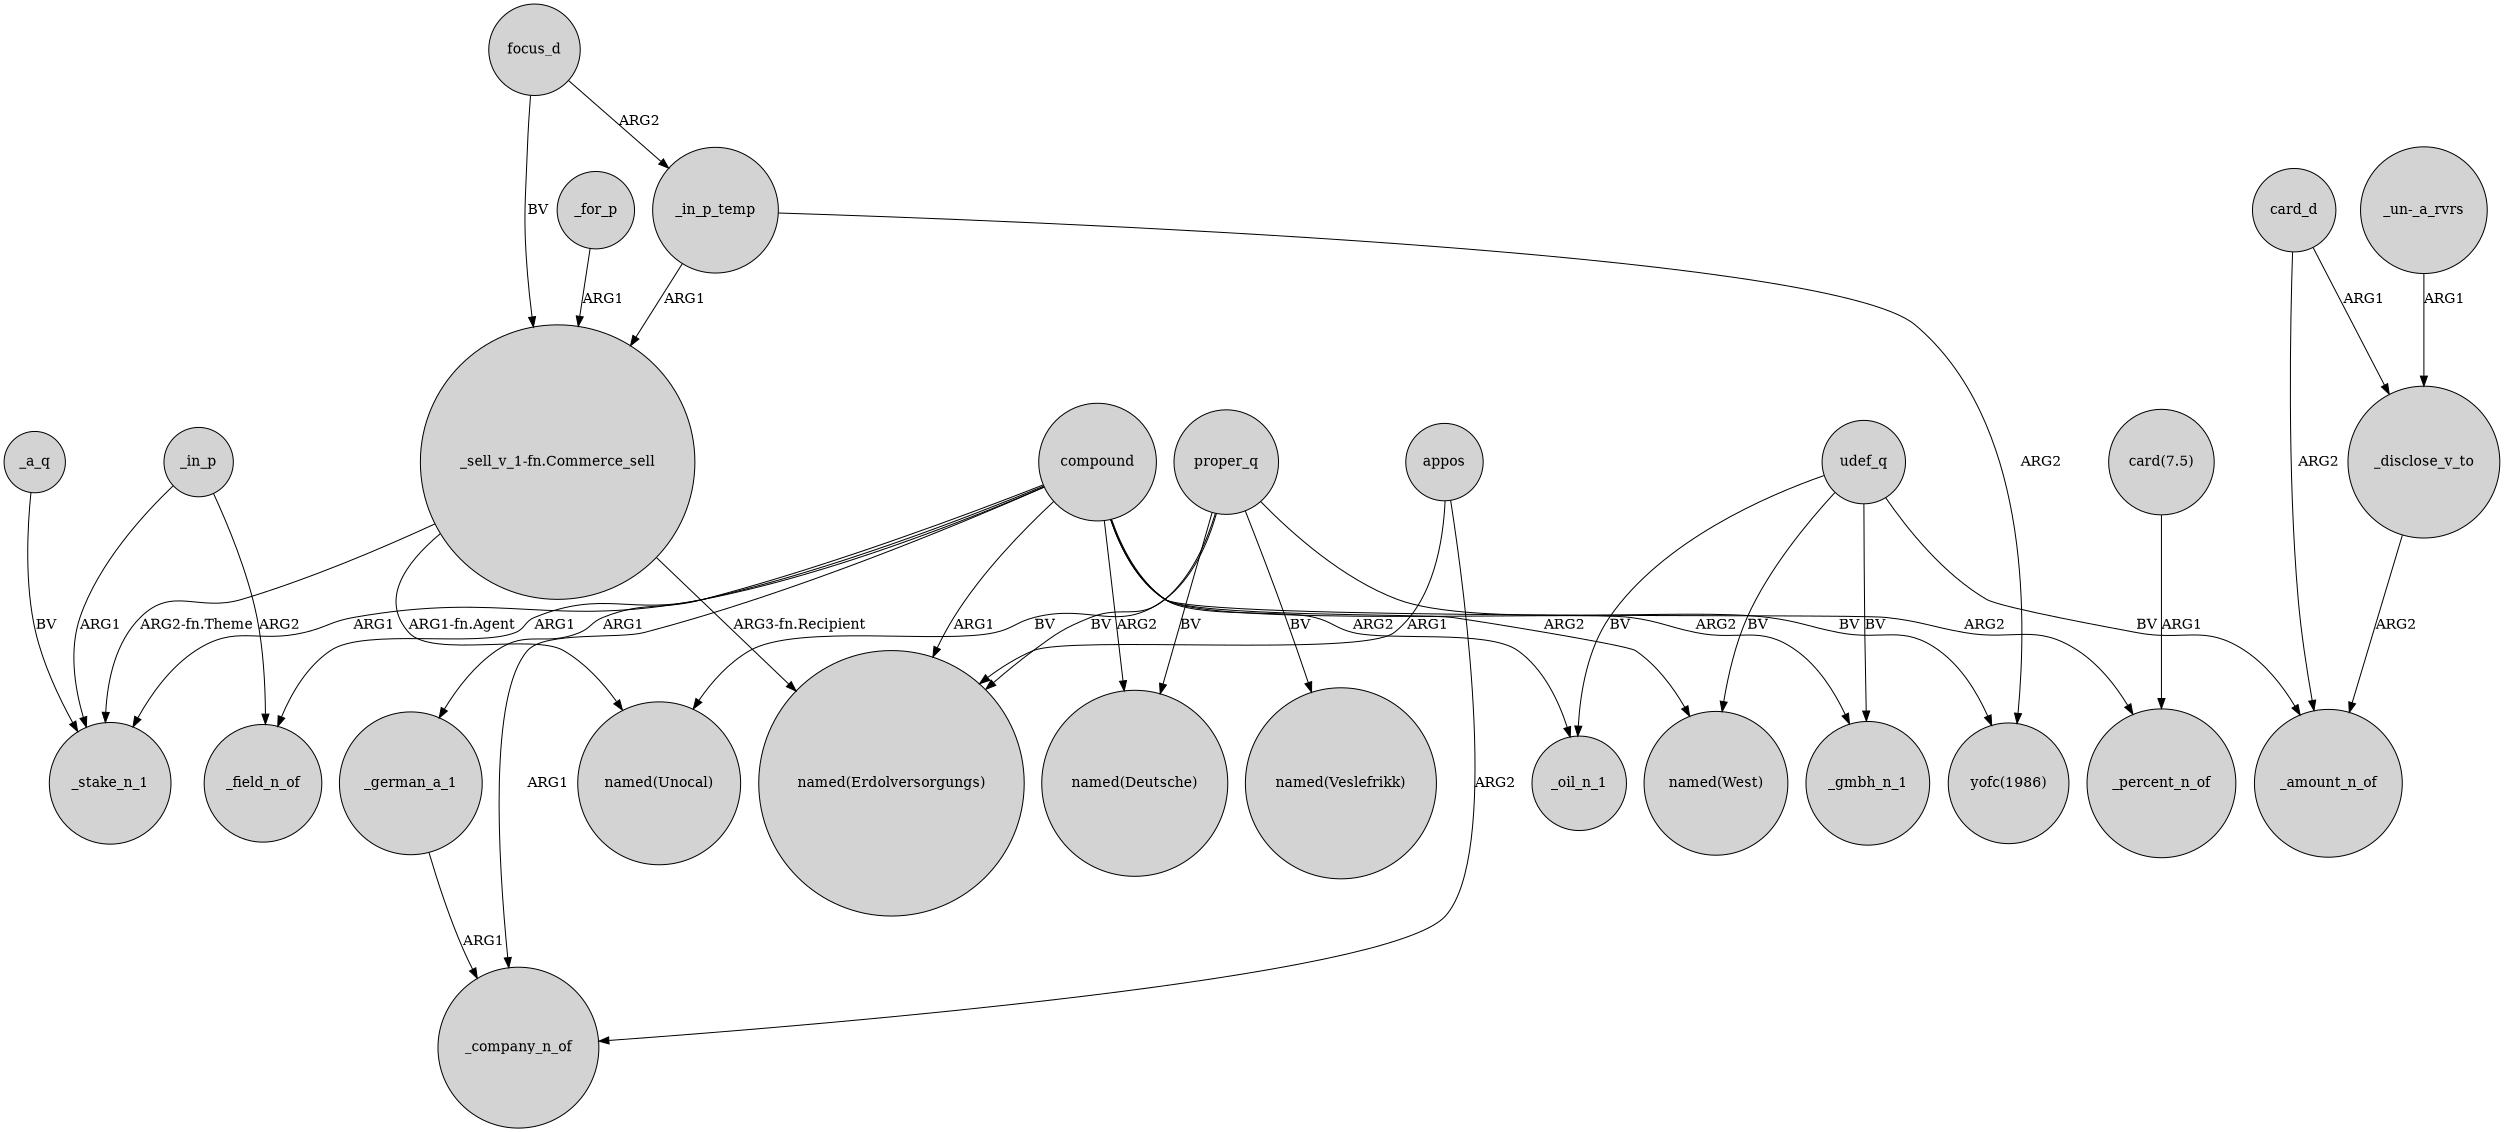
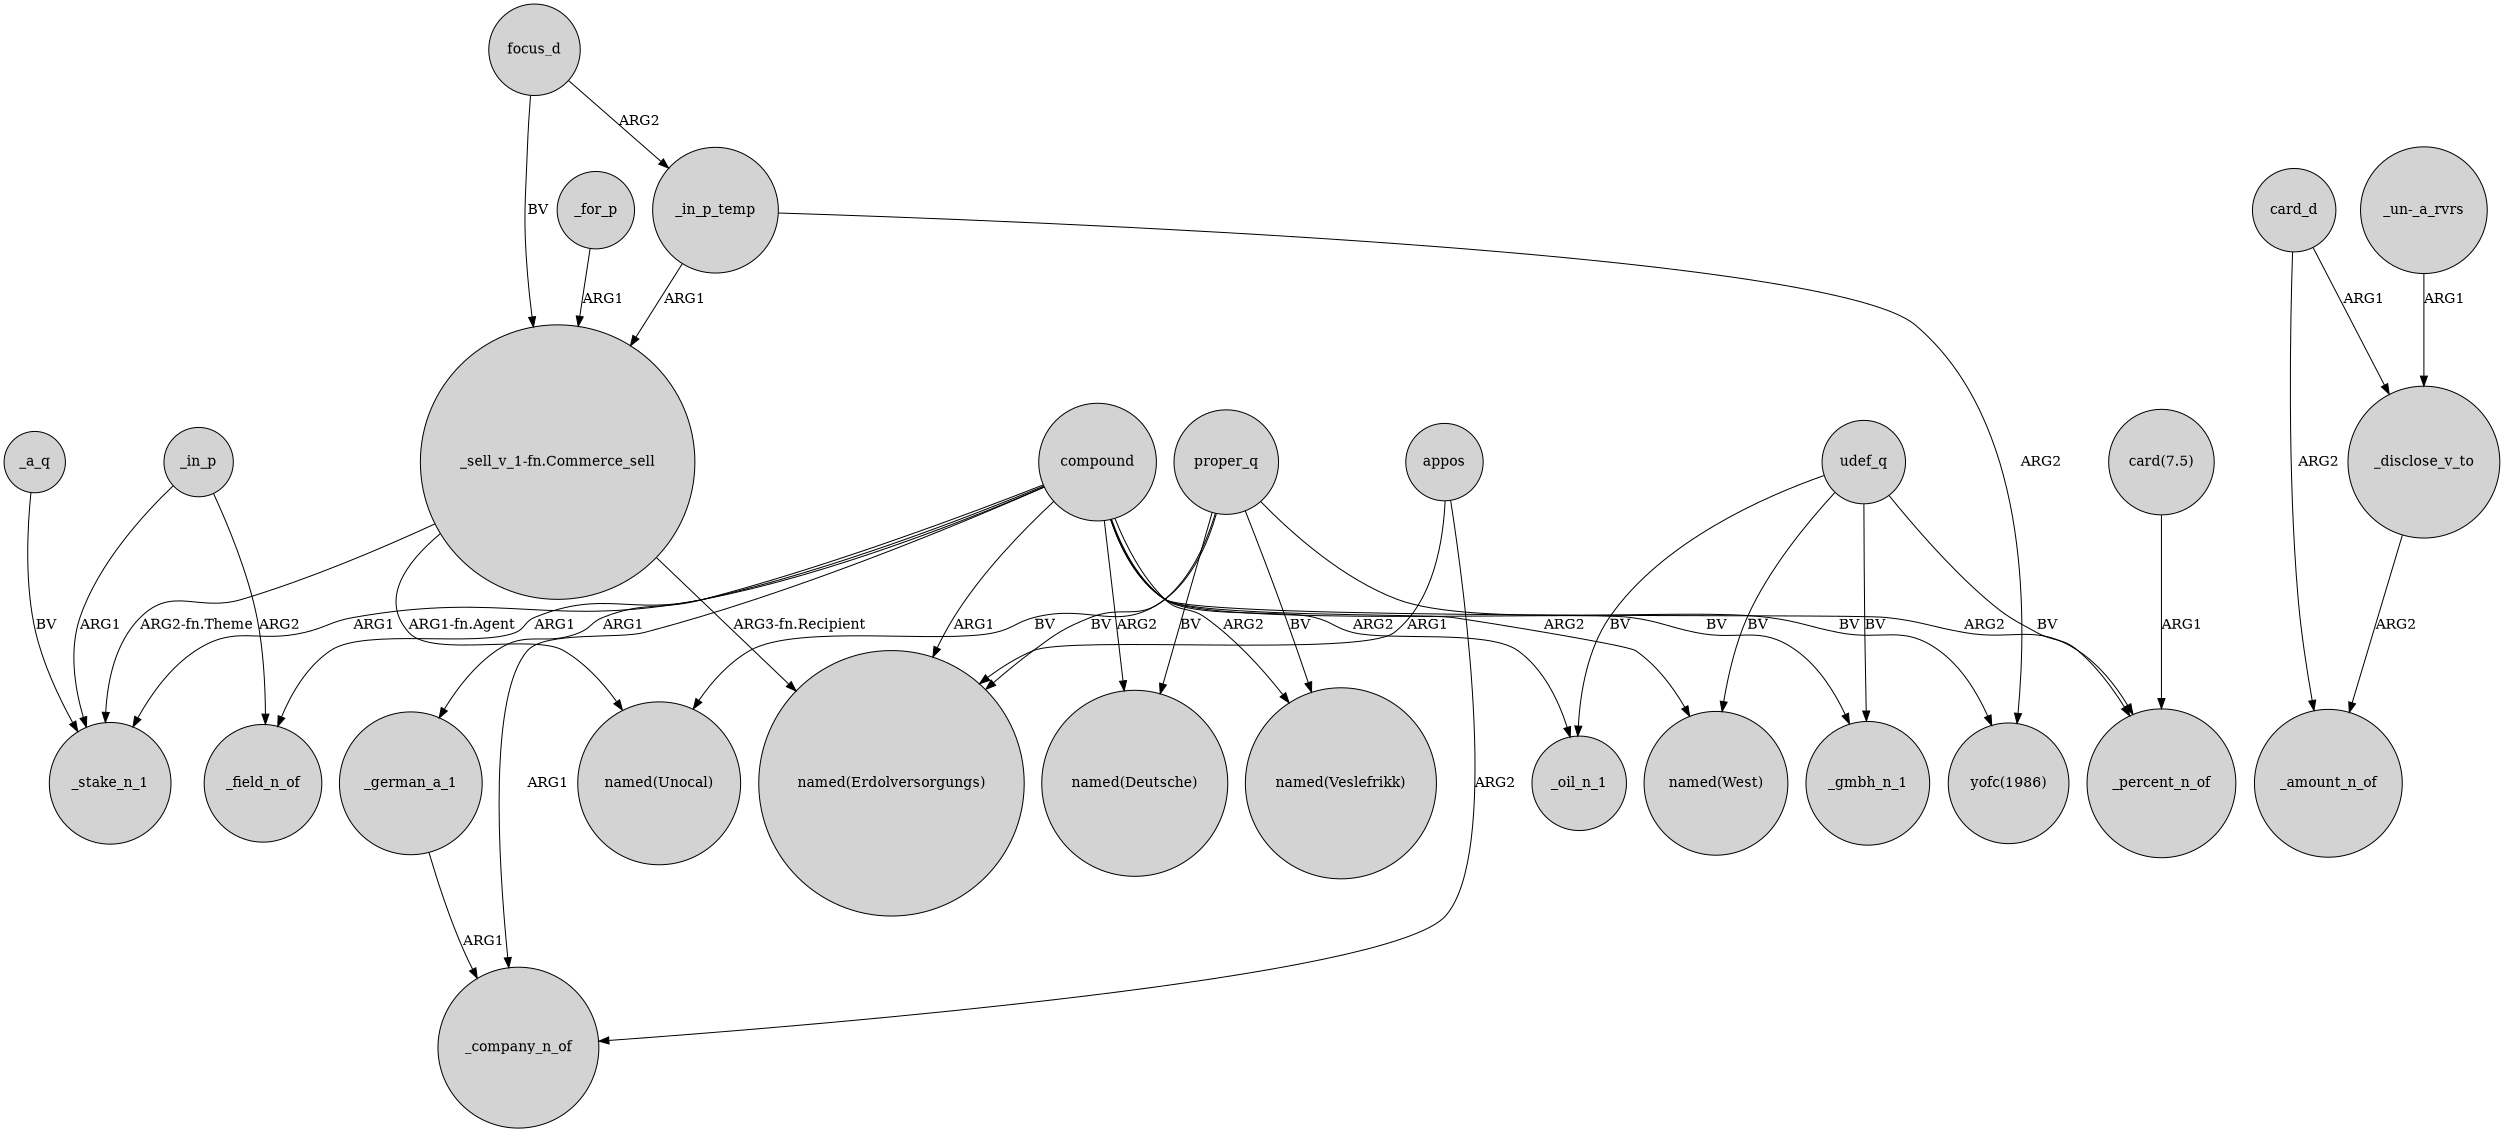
edge "compound" -> "named(Veslefrikk)": added, label "ARG2"
edge "udef_q" -> "_amount_n_of": now "udef_q" -> "_percent_n_of"
edge "compound" -> "_gmbh_n_1": label "ARG2" -> "BV"
